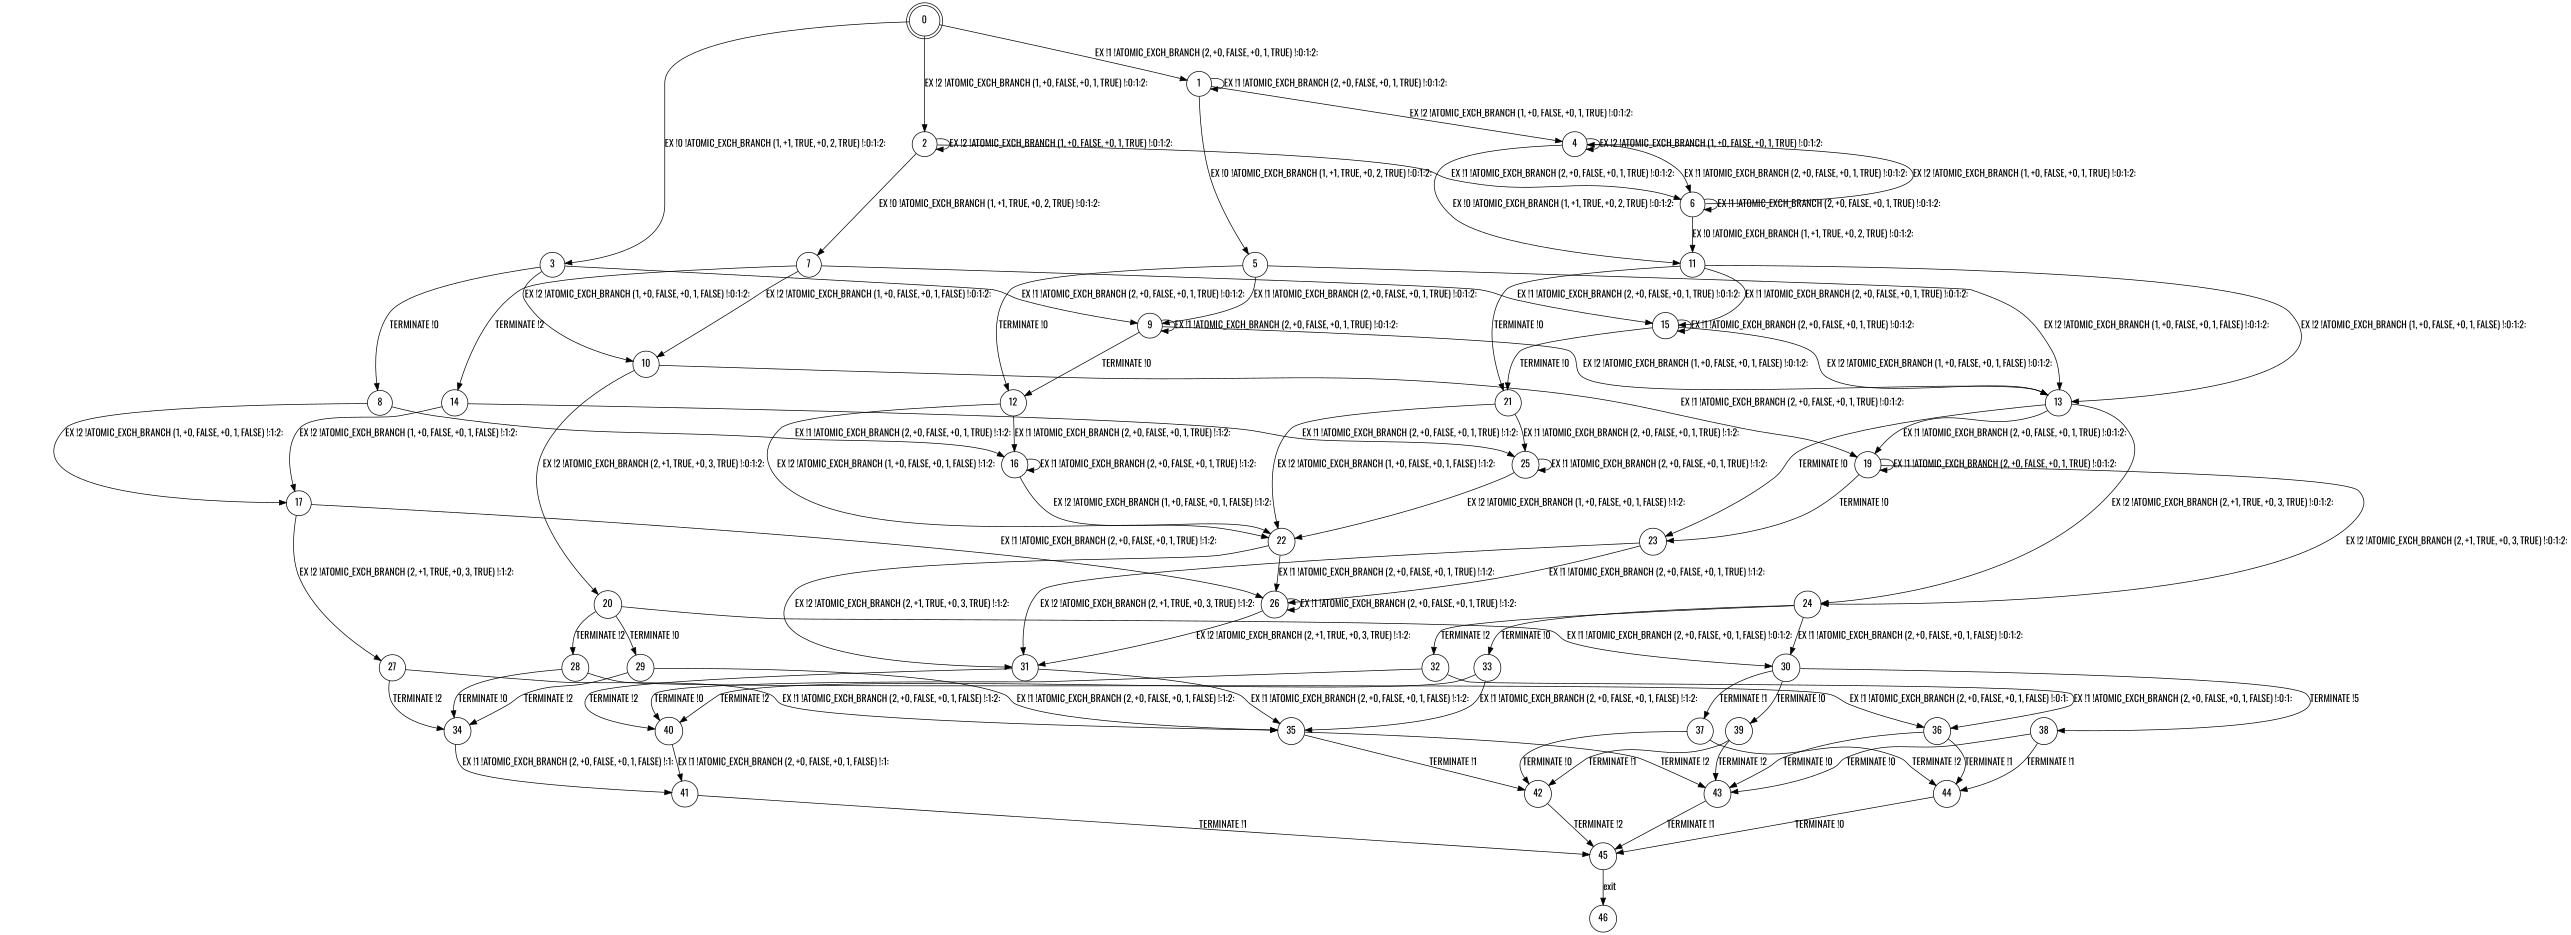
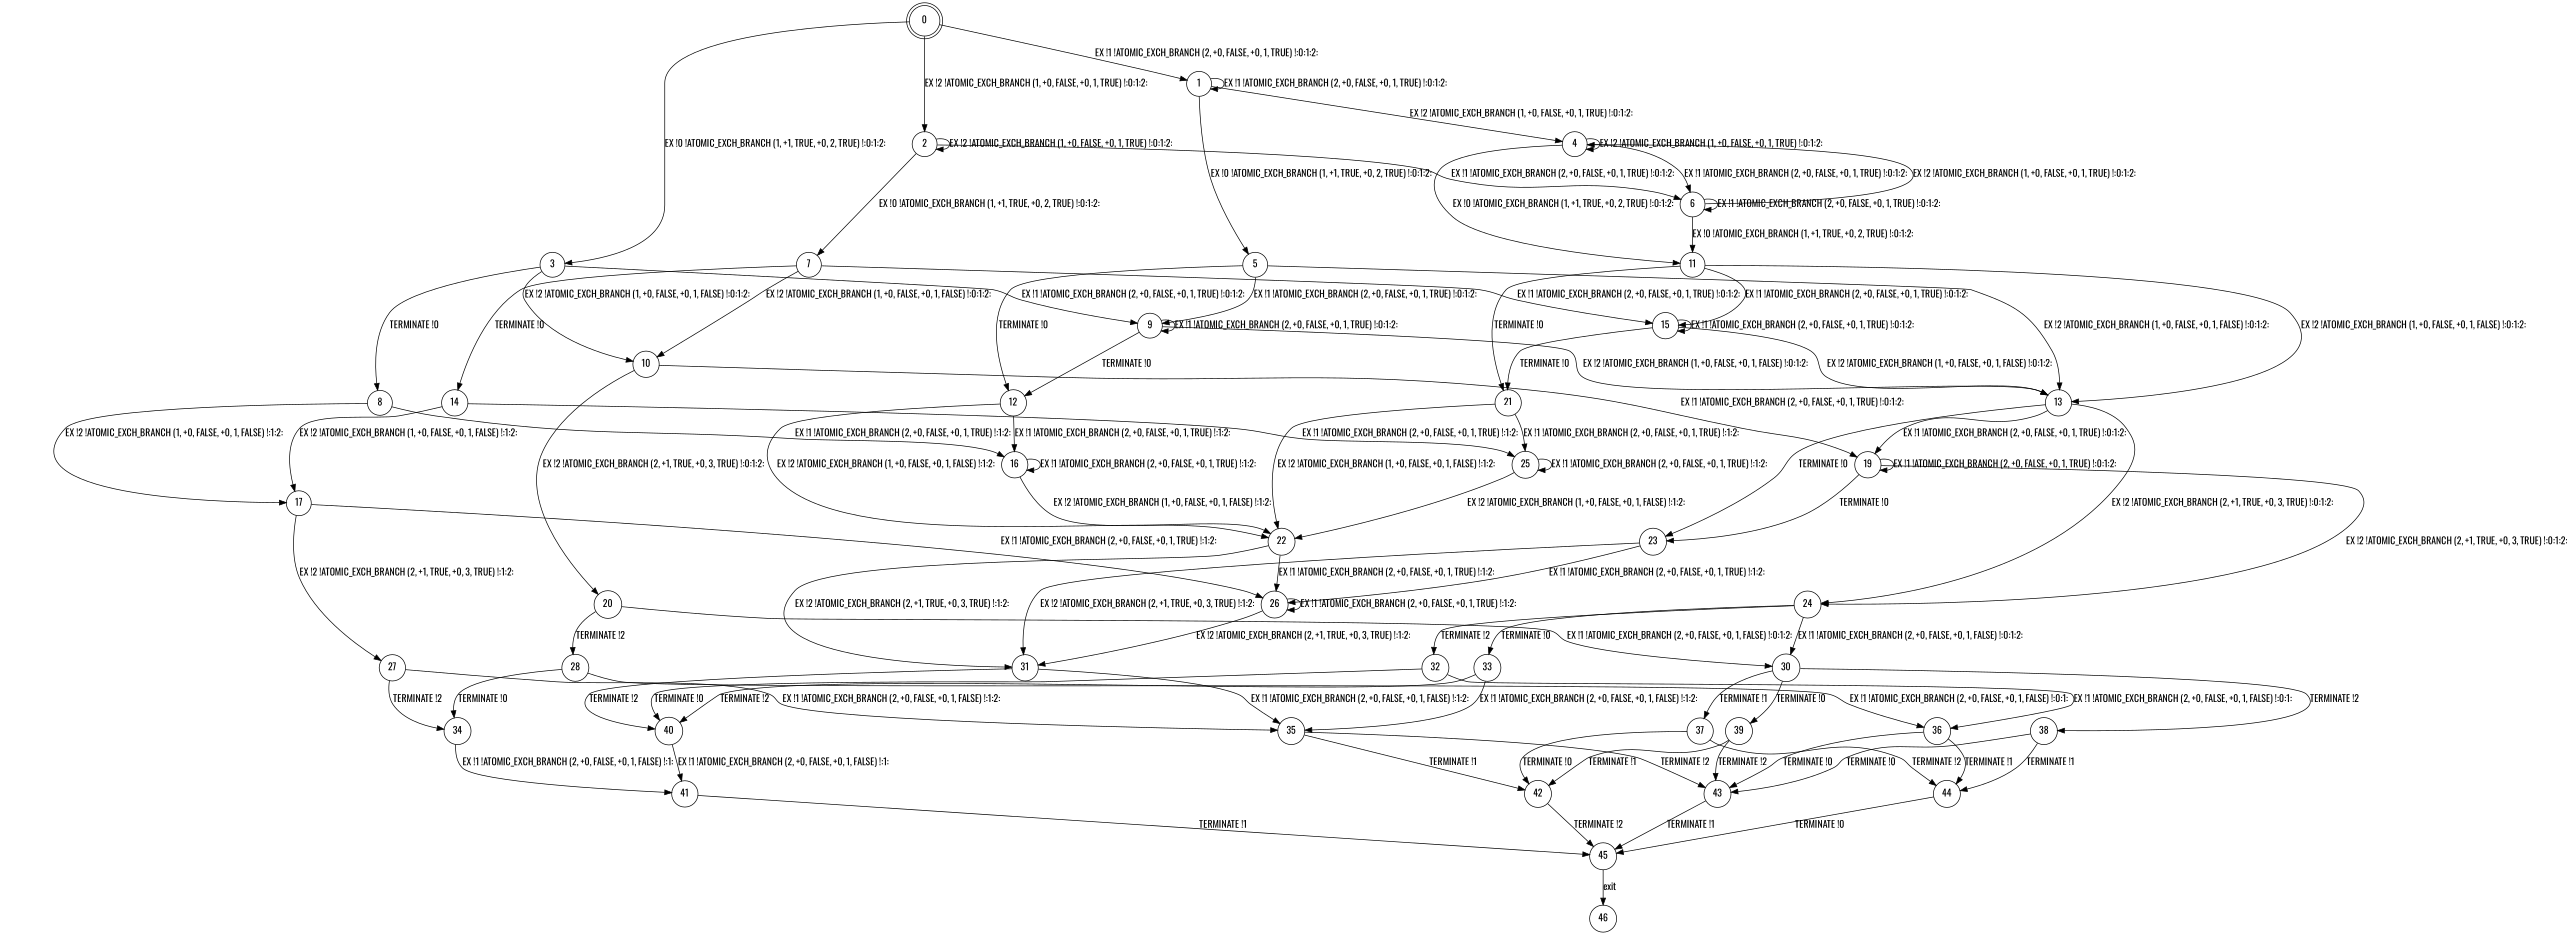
edge "7" -> "14": label "TERMINATE !2" -> "TERMINATE !0"
node "29": removed
edge "30" -> "38": label "TERMINATE !5" -> "TERMINATE !2"
